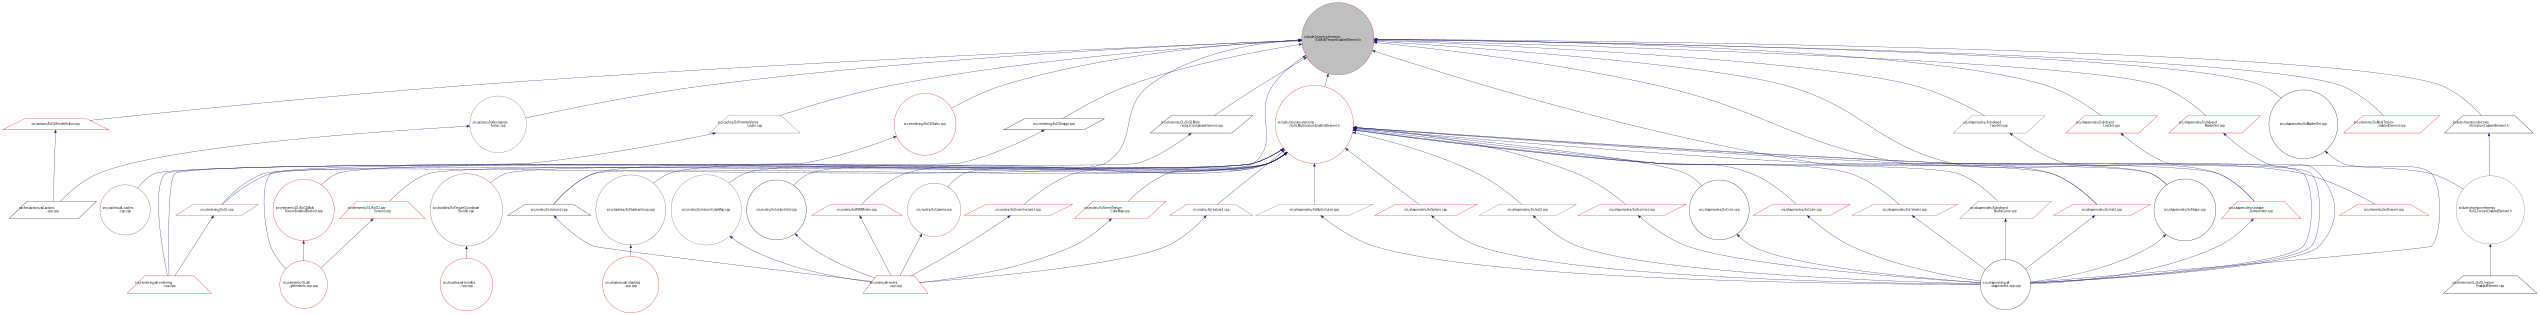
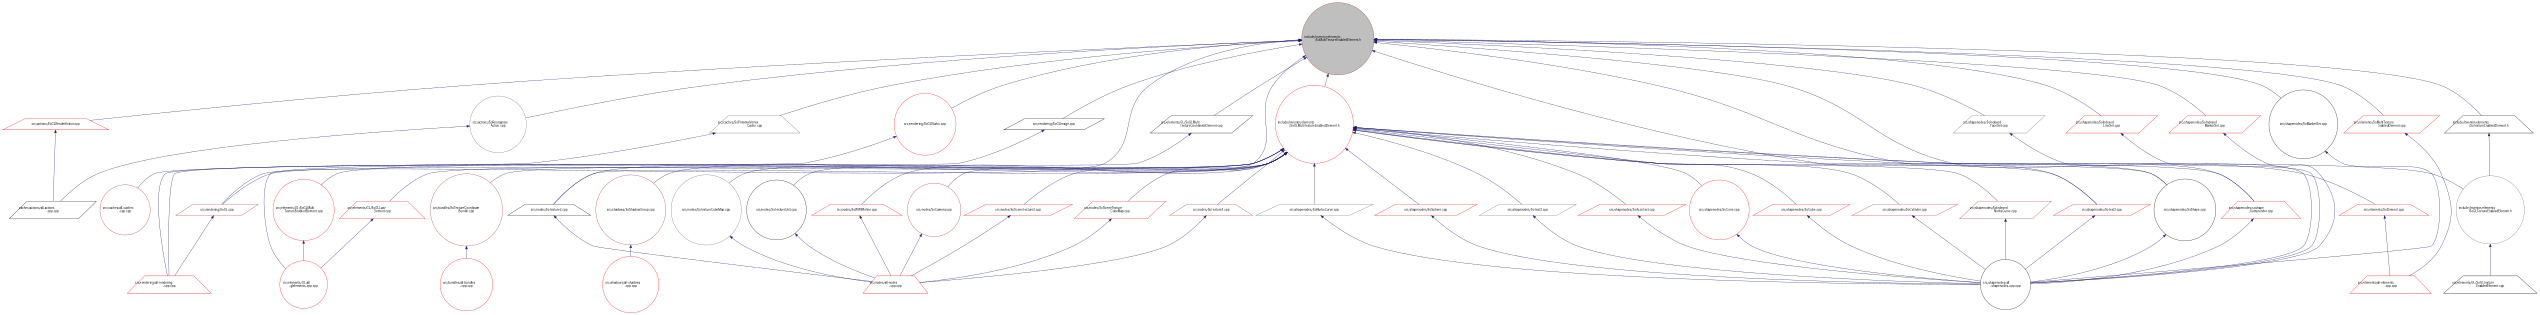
node "src/shapenodes/SoCone.cpp": color black -> red
node "src/elements/all-elements -cpp.cpp": added
